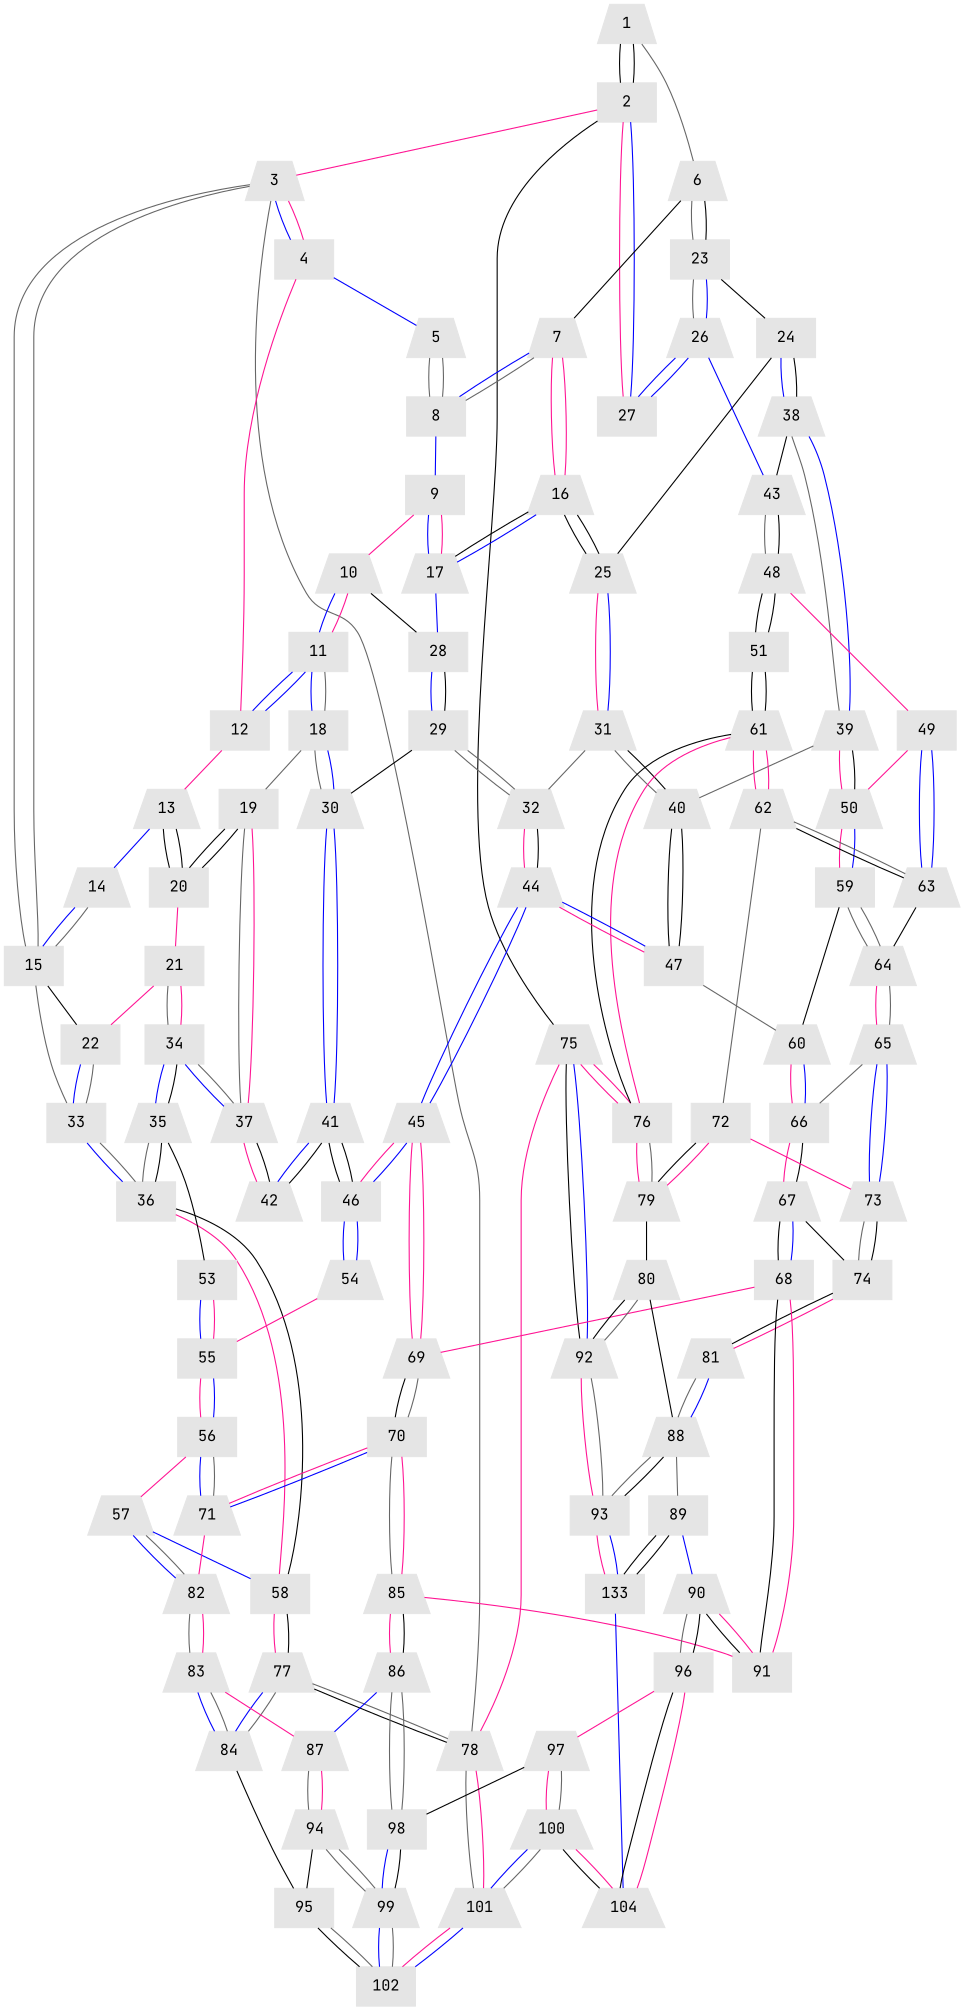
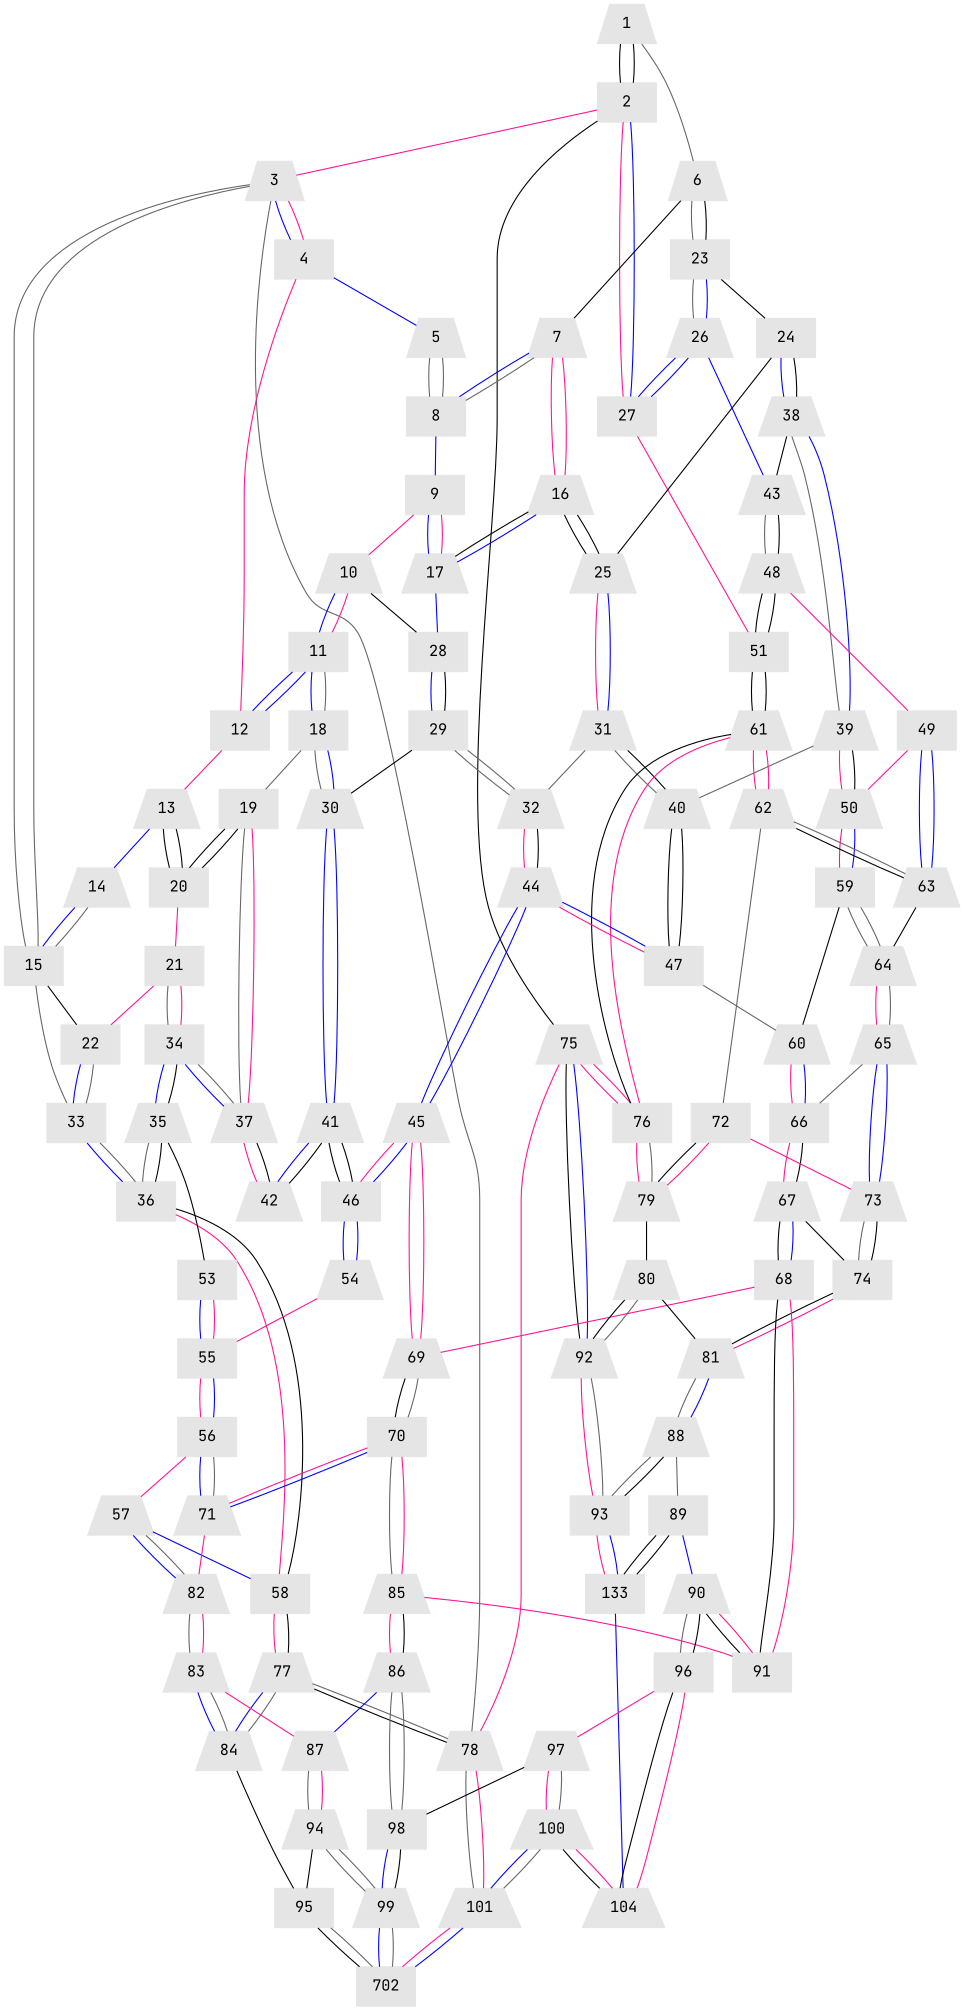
edge "27" -- "51": added
edge "80" -- "88": now "80" -- "81"
node "102": label "102" -> "702"
